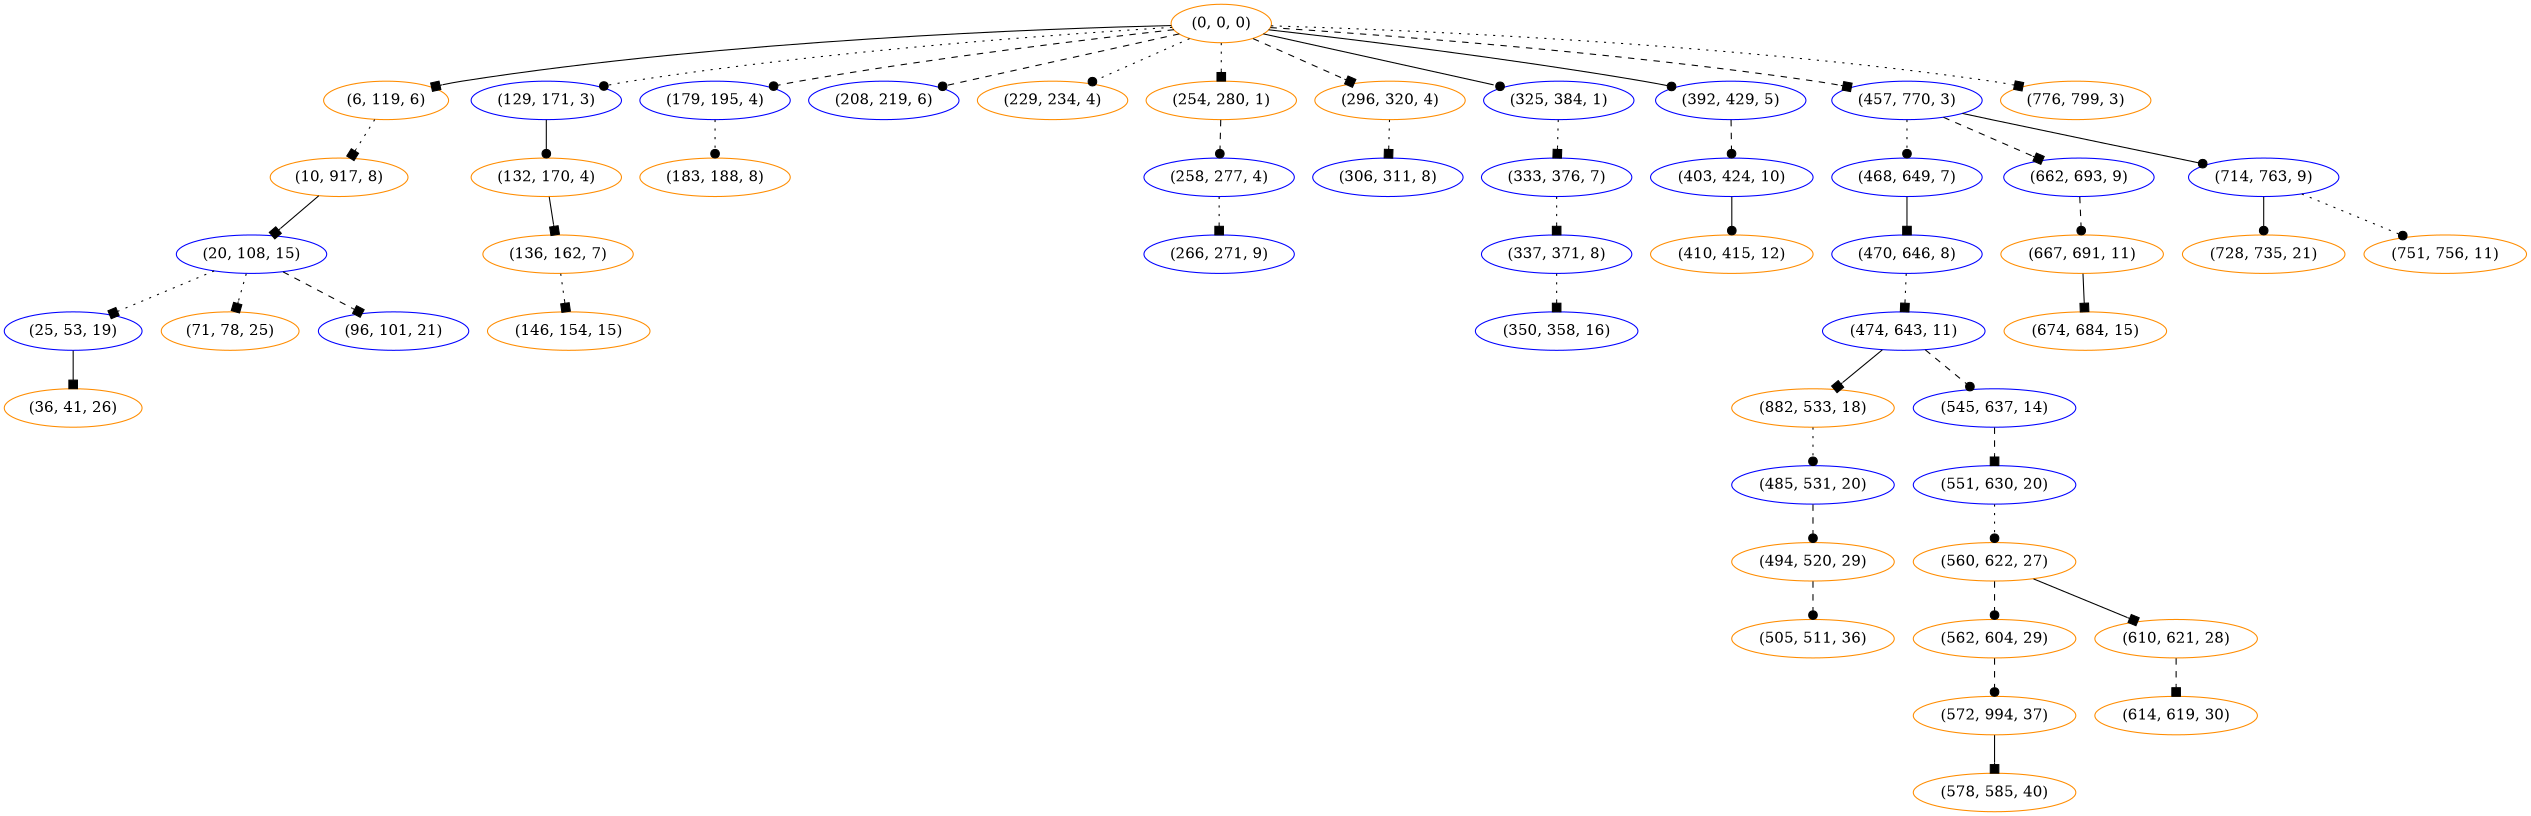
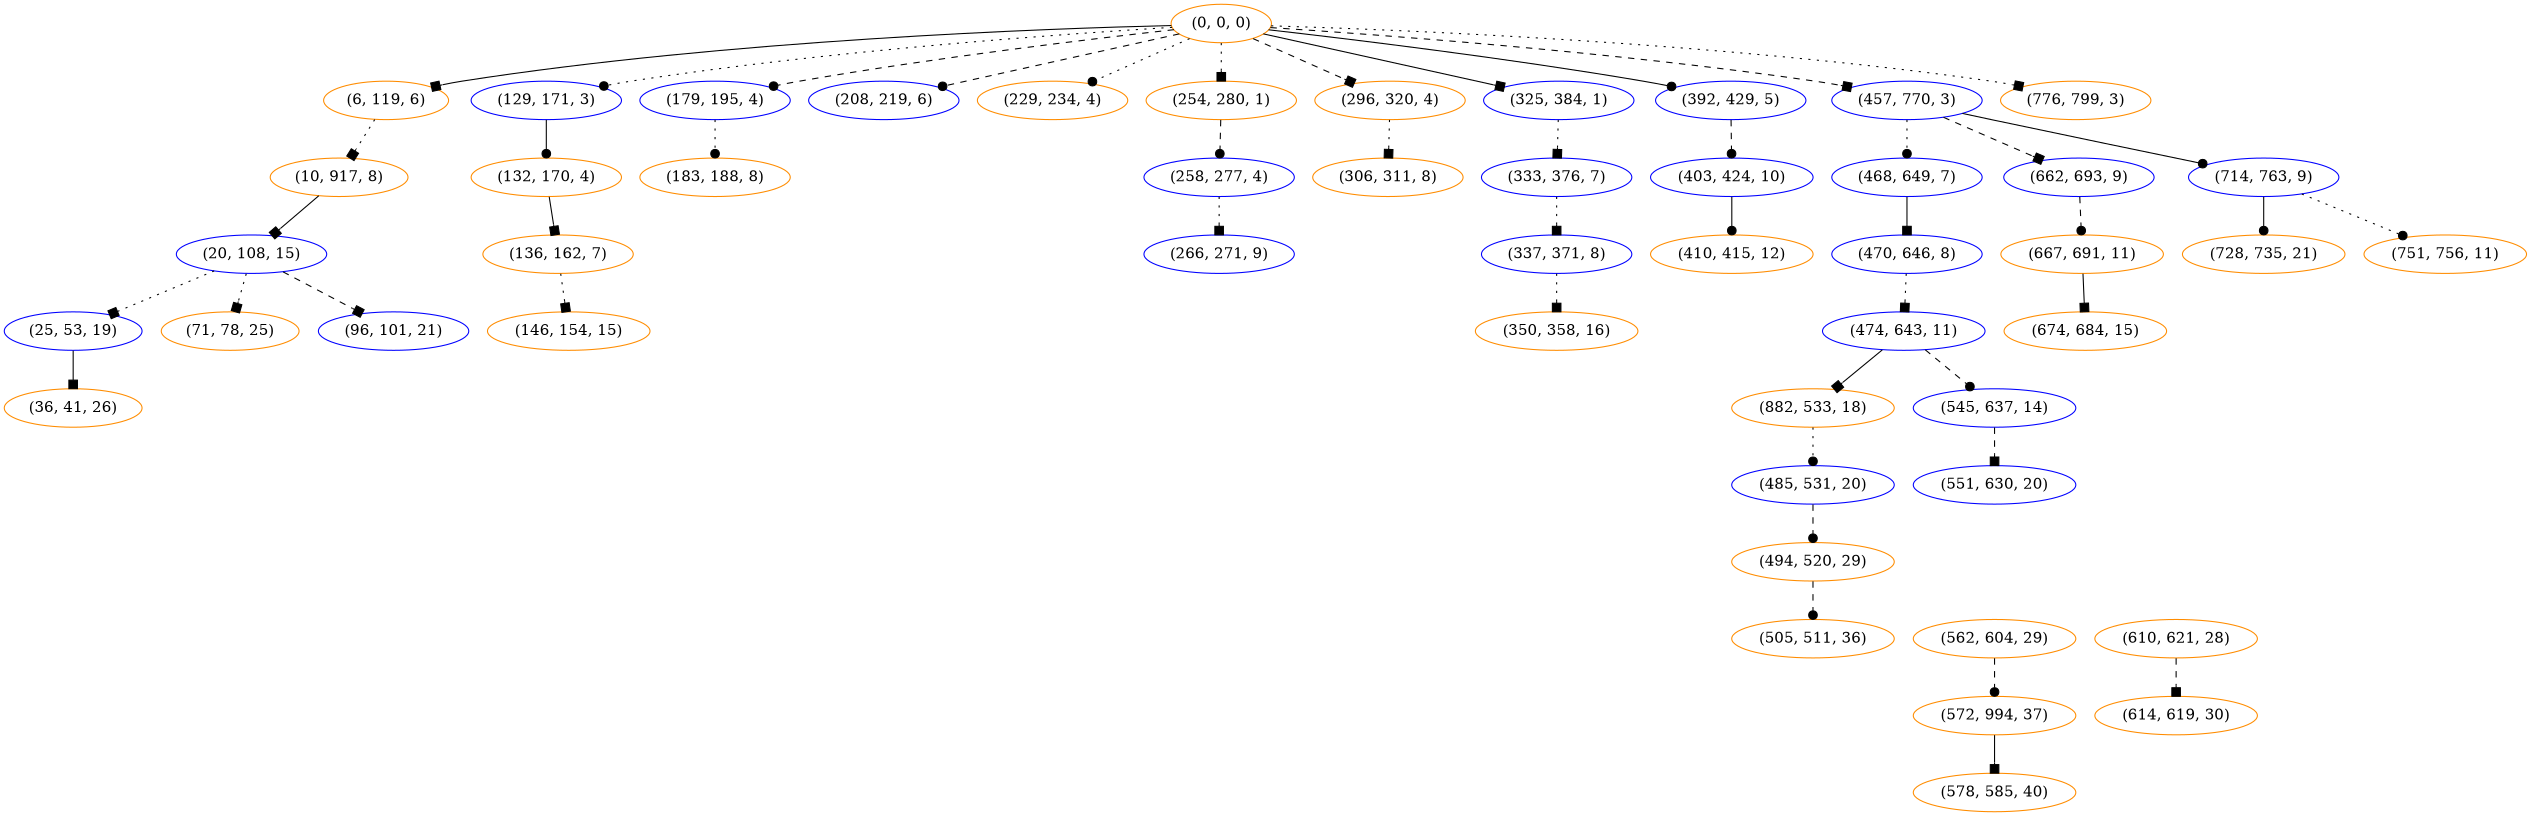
edge "(0, 0, 0)" -> "(325, 384, 1)": arrowhead dot -> box
node "(306, 311, 8)": color blue -> darkorange
node "(350, 358, 16)": color blue -> darkorange
node "(560, 622, 27)": removed
